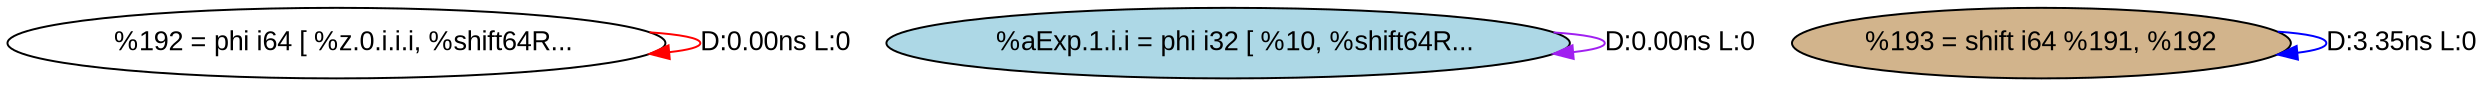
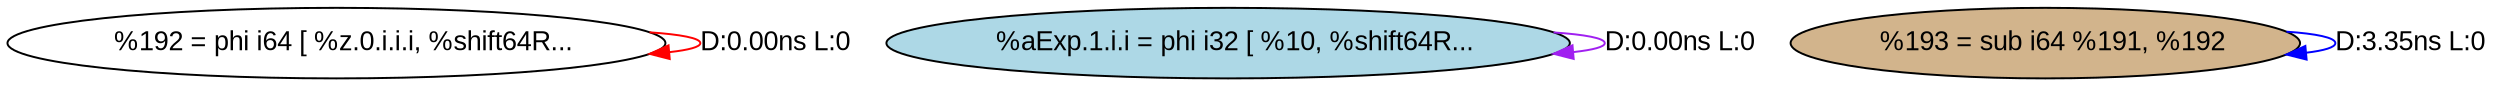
node "%193 = shift i64 %191, %192": label "%193 = shift i64 %191, %192" -> "%193 = sub i64 %191, %192"
